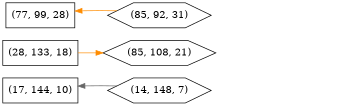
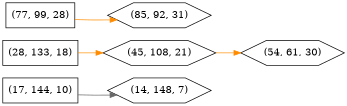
edge "(85, 92, 31)" -> "(77, 99, 28)": reversed
node "(85, 108, 21)": label "(85, 108, 21)" -> "(45, 108, 21)"
node "(54, 61, 30)": added
edge "(14, 148, 7)" -> "(17, 144, 10)": reversed
